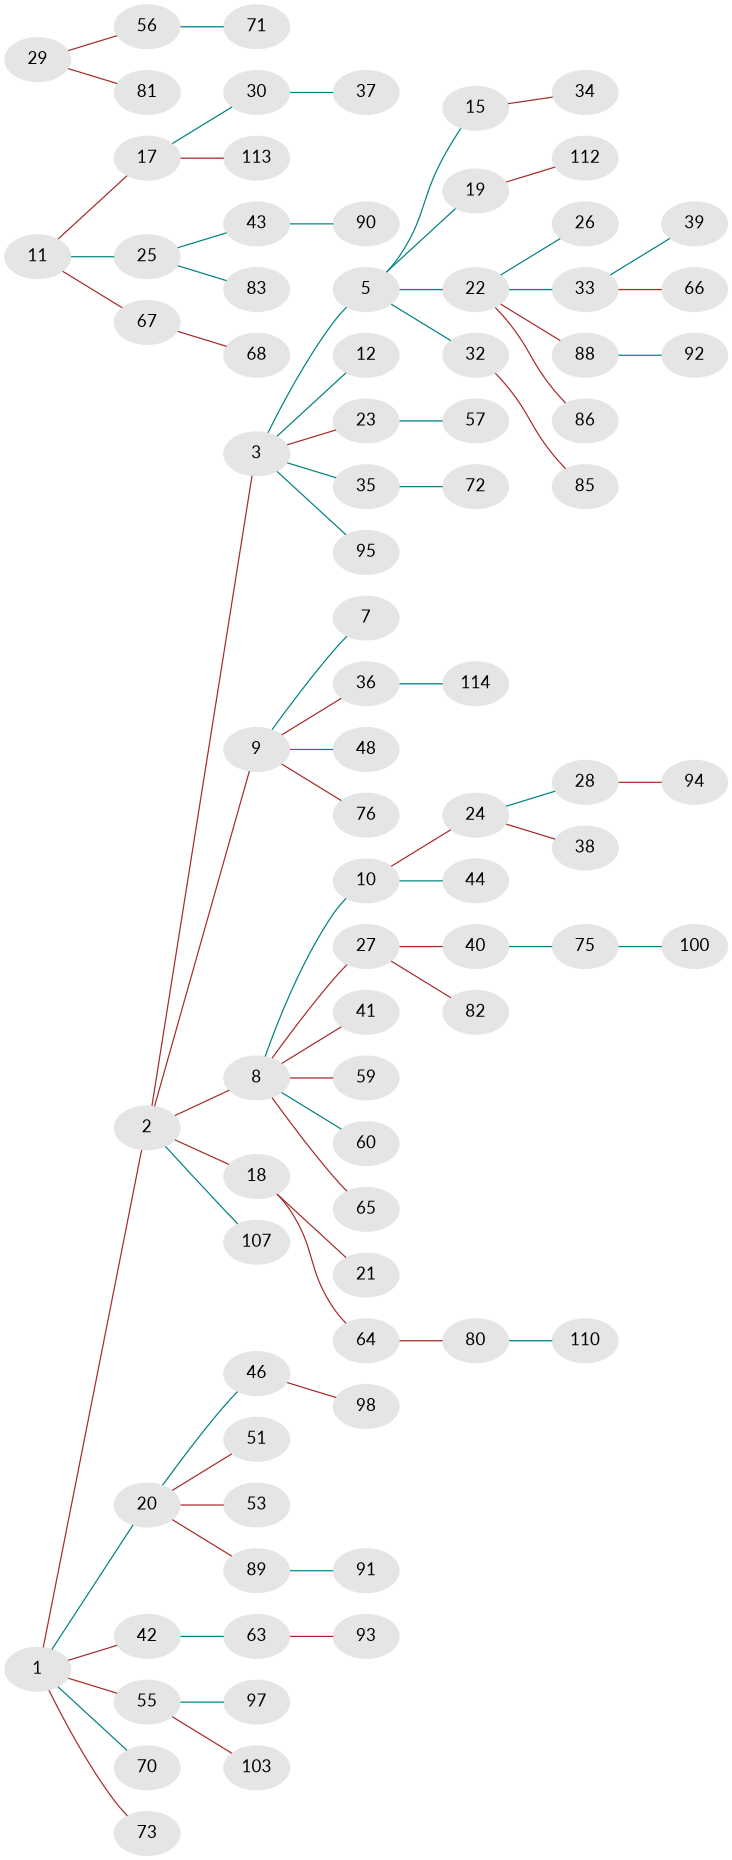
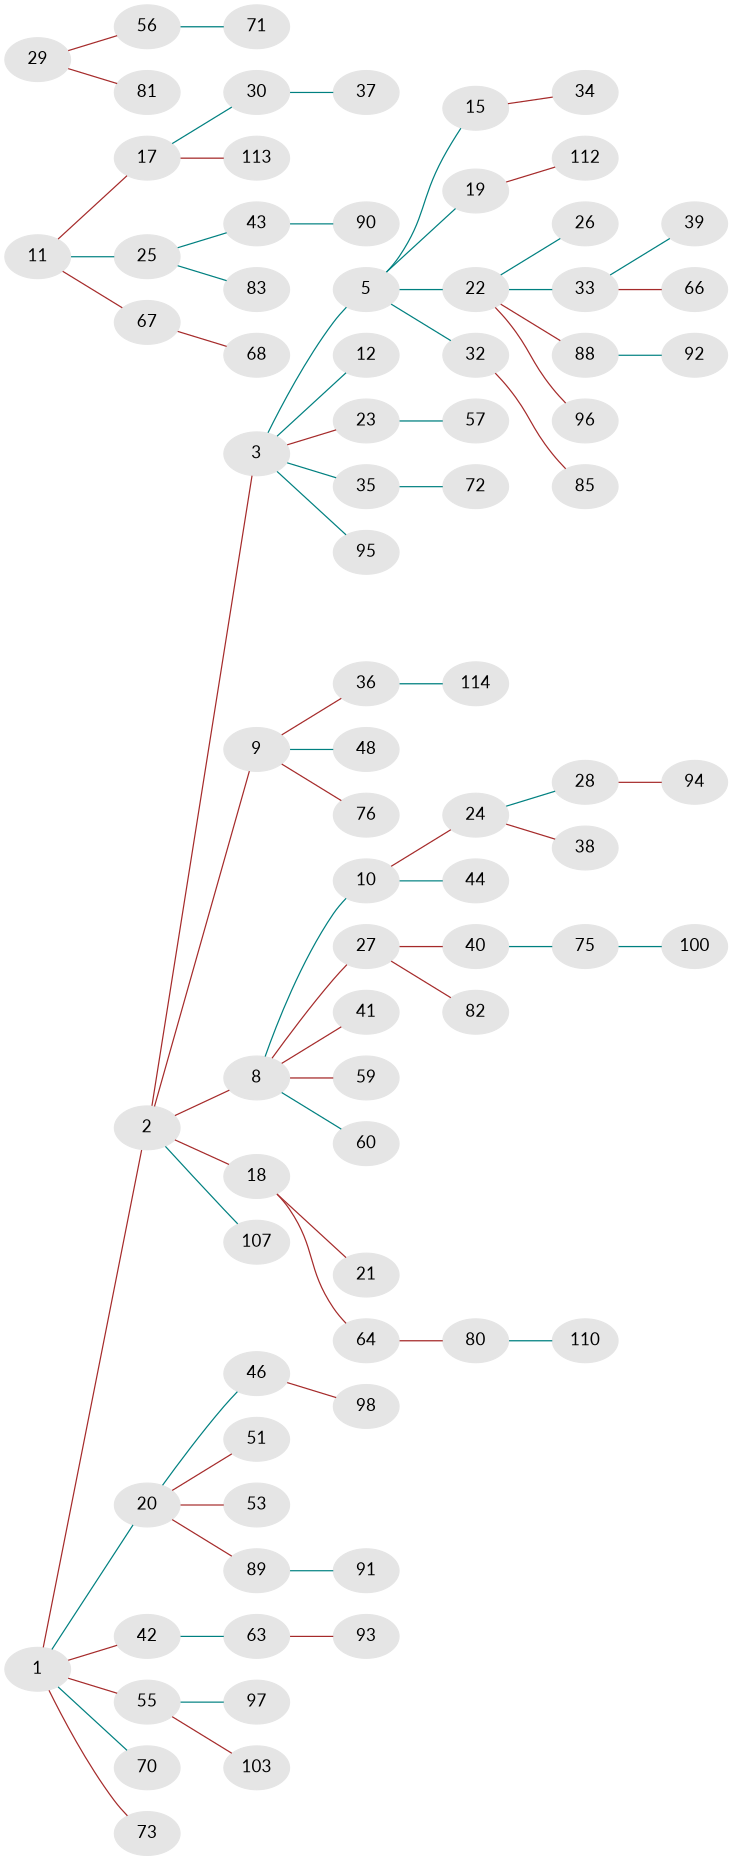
node "86": label "86" -> "96"
node "7": removed
node "65": removed
